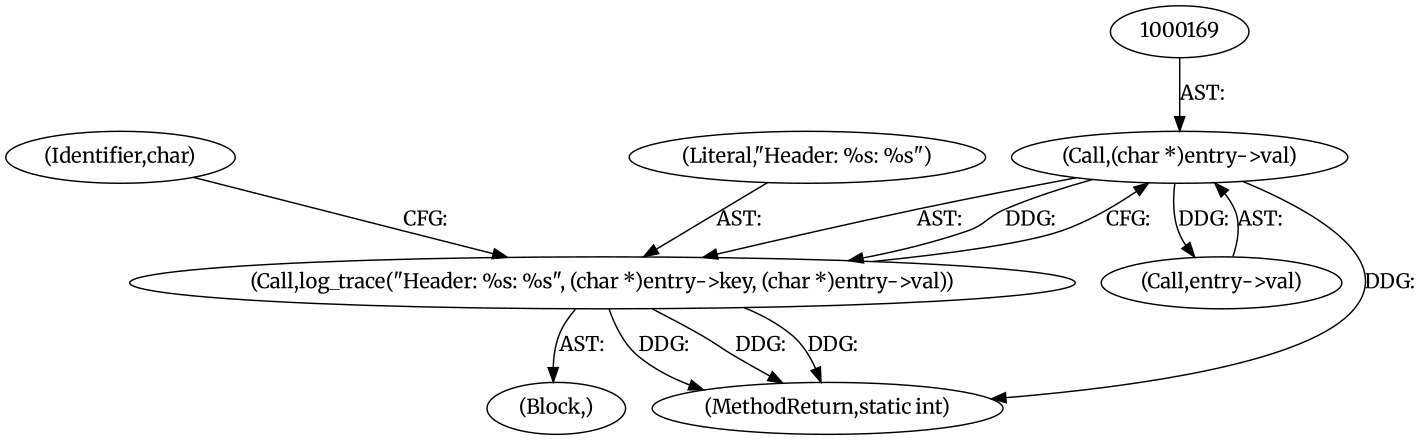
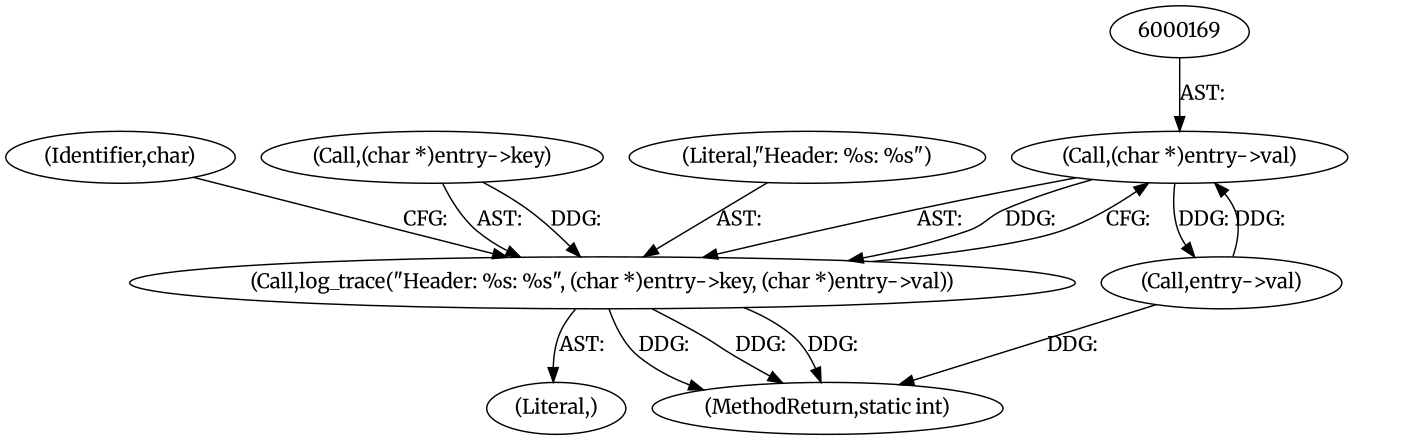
node "1000169": label "1000169" -> "6000169"
node "(Call,(char *)entry->key)": added
edge "(Call,entry->val)" -> "(Call,(char *)entry->val)": label "AST: " -> "DDG: "
edge "(Call,(char *)entry->val)" -> "(MethodReturn,static int)": now "(Call,entry->val)" -> "(MethodReturn,static int)"
node "(Block,)": label "(Block,)" -> "(Literal,)"
